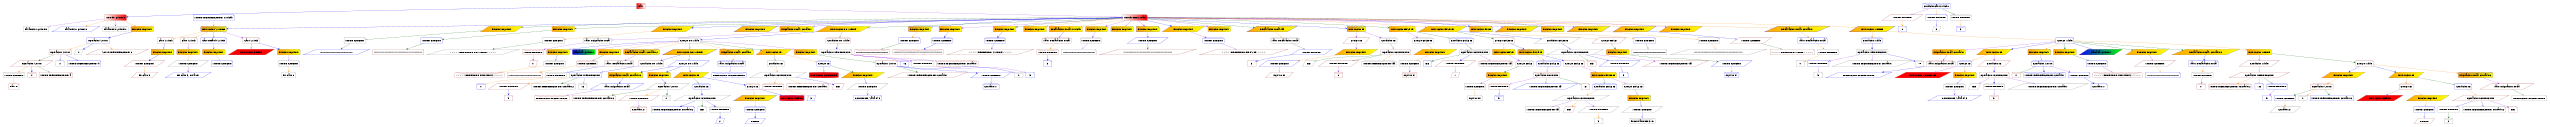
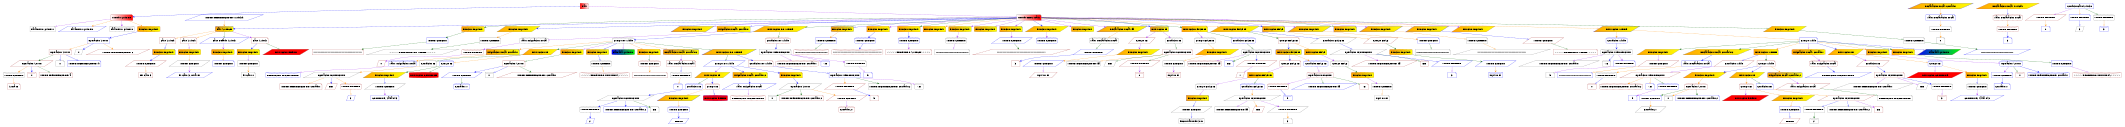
node "condicioncasoSwitch0": shape cylinder -> note
node "VALOR IDENTIFICADOR: swtichh": shape note -> parallelogram
edge "Metodo Exec: main" -> "Declaracion Local: contador": removed
edge "Metodo Exec: main" -> "Declaracion Local: swtichh": removed
edge "Metodo Exec: main" -> "Declaracion Local: iff": color darkgreen -> purple
node "Instruccion SWITCH": label "Instruccion SWITCH" -> "Raiz SWITCH"
node "Declaracion Local: swtichh": shape note -> parallelogram
node "Caso Default Switch": shape note -> parallelogram
node "SUMA IDENTIFICADOR: c": label "SUMA IDENTIFICADOR: c" -> "VALOR IDENTIFICADOR: c"
node "<<<<<PROBANDO SWITCH>>>>>": shape parallelogram -> note
node "<<<<<PROBANDO TIPOS IF>>>>>": removed
node "Es Caso 3": shape parallelogram -> note
node "Raiz =": label "Raiz =" -> "Suma ="
